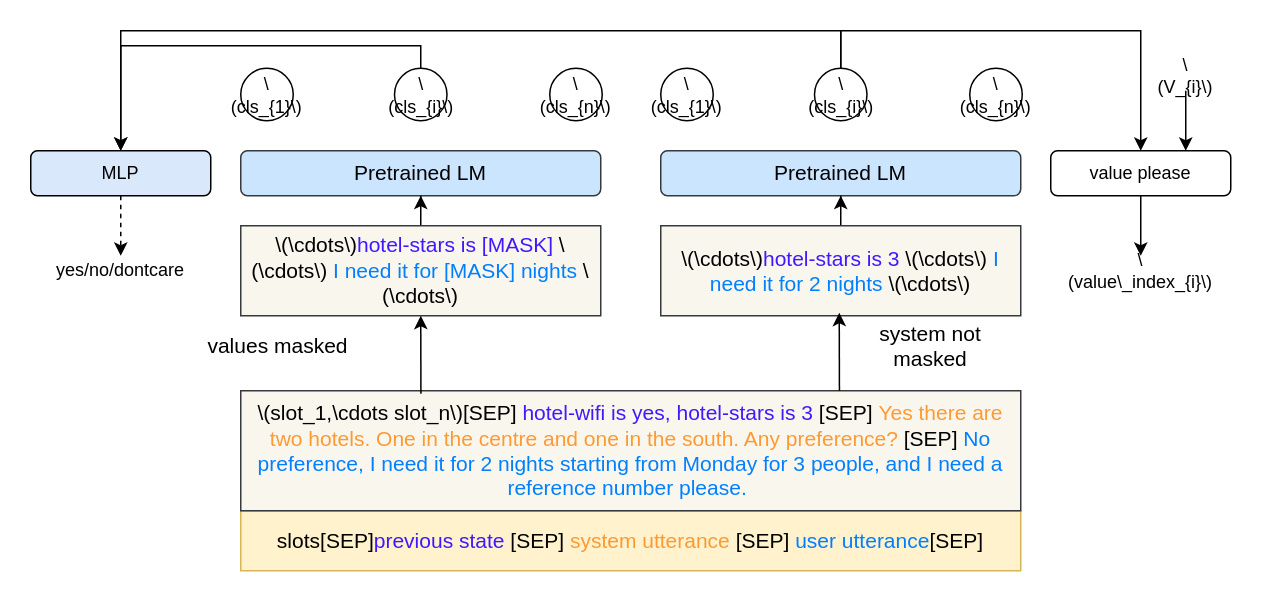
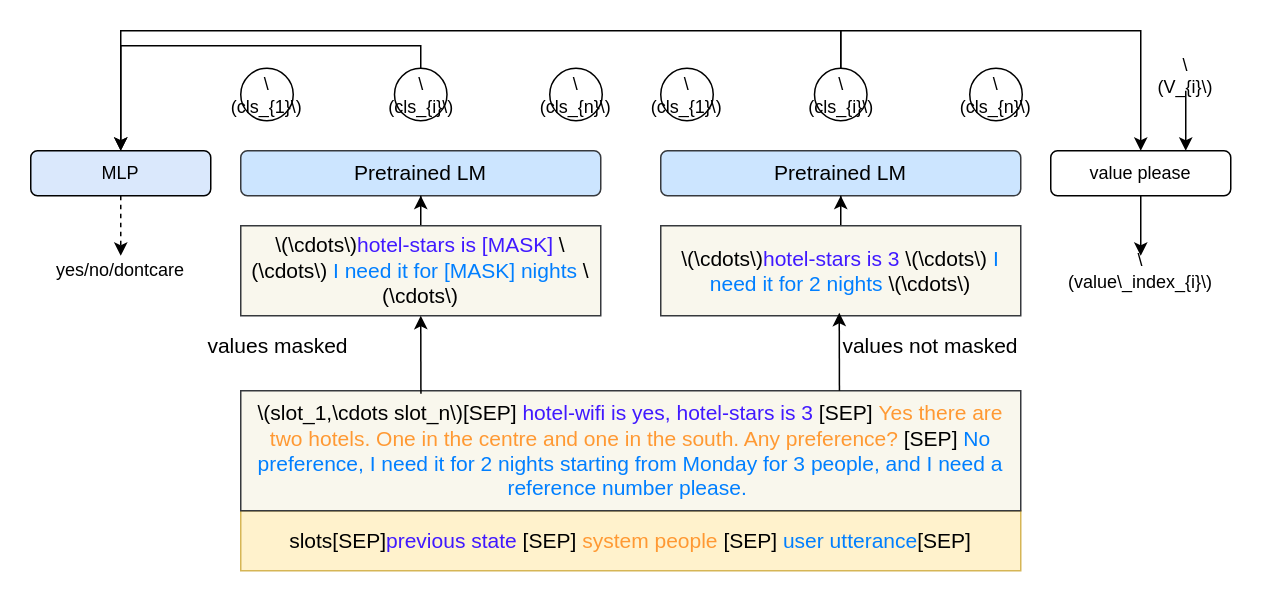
node "system not masked": label "system not masked" -> "values not masked"
node "slots[SEP]previous state [SEP] system utterance [SEP] user utterance[SEP]": label "slots[SEP]previous state [SEP] system utterance [SEP] user utterance[SEP]" -> "slots[SEP]previous state [SEP] system people [SEP] user utterance[SEP]"
